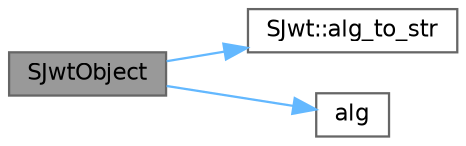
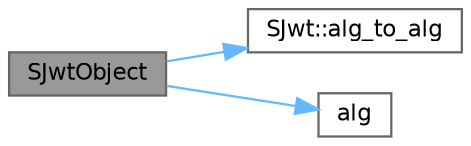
node "SJwt::alg_to_str": label "SJwt::alg_to_str" -> "SJwt::alg_to_alg"
